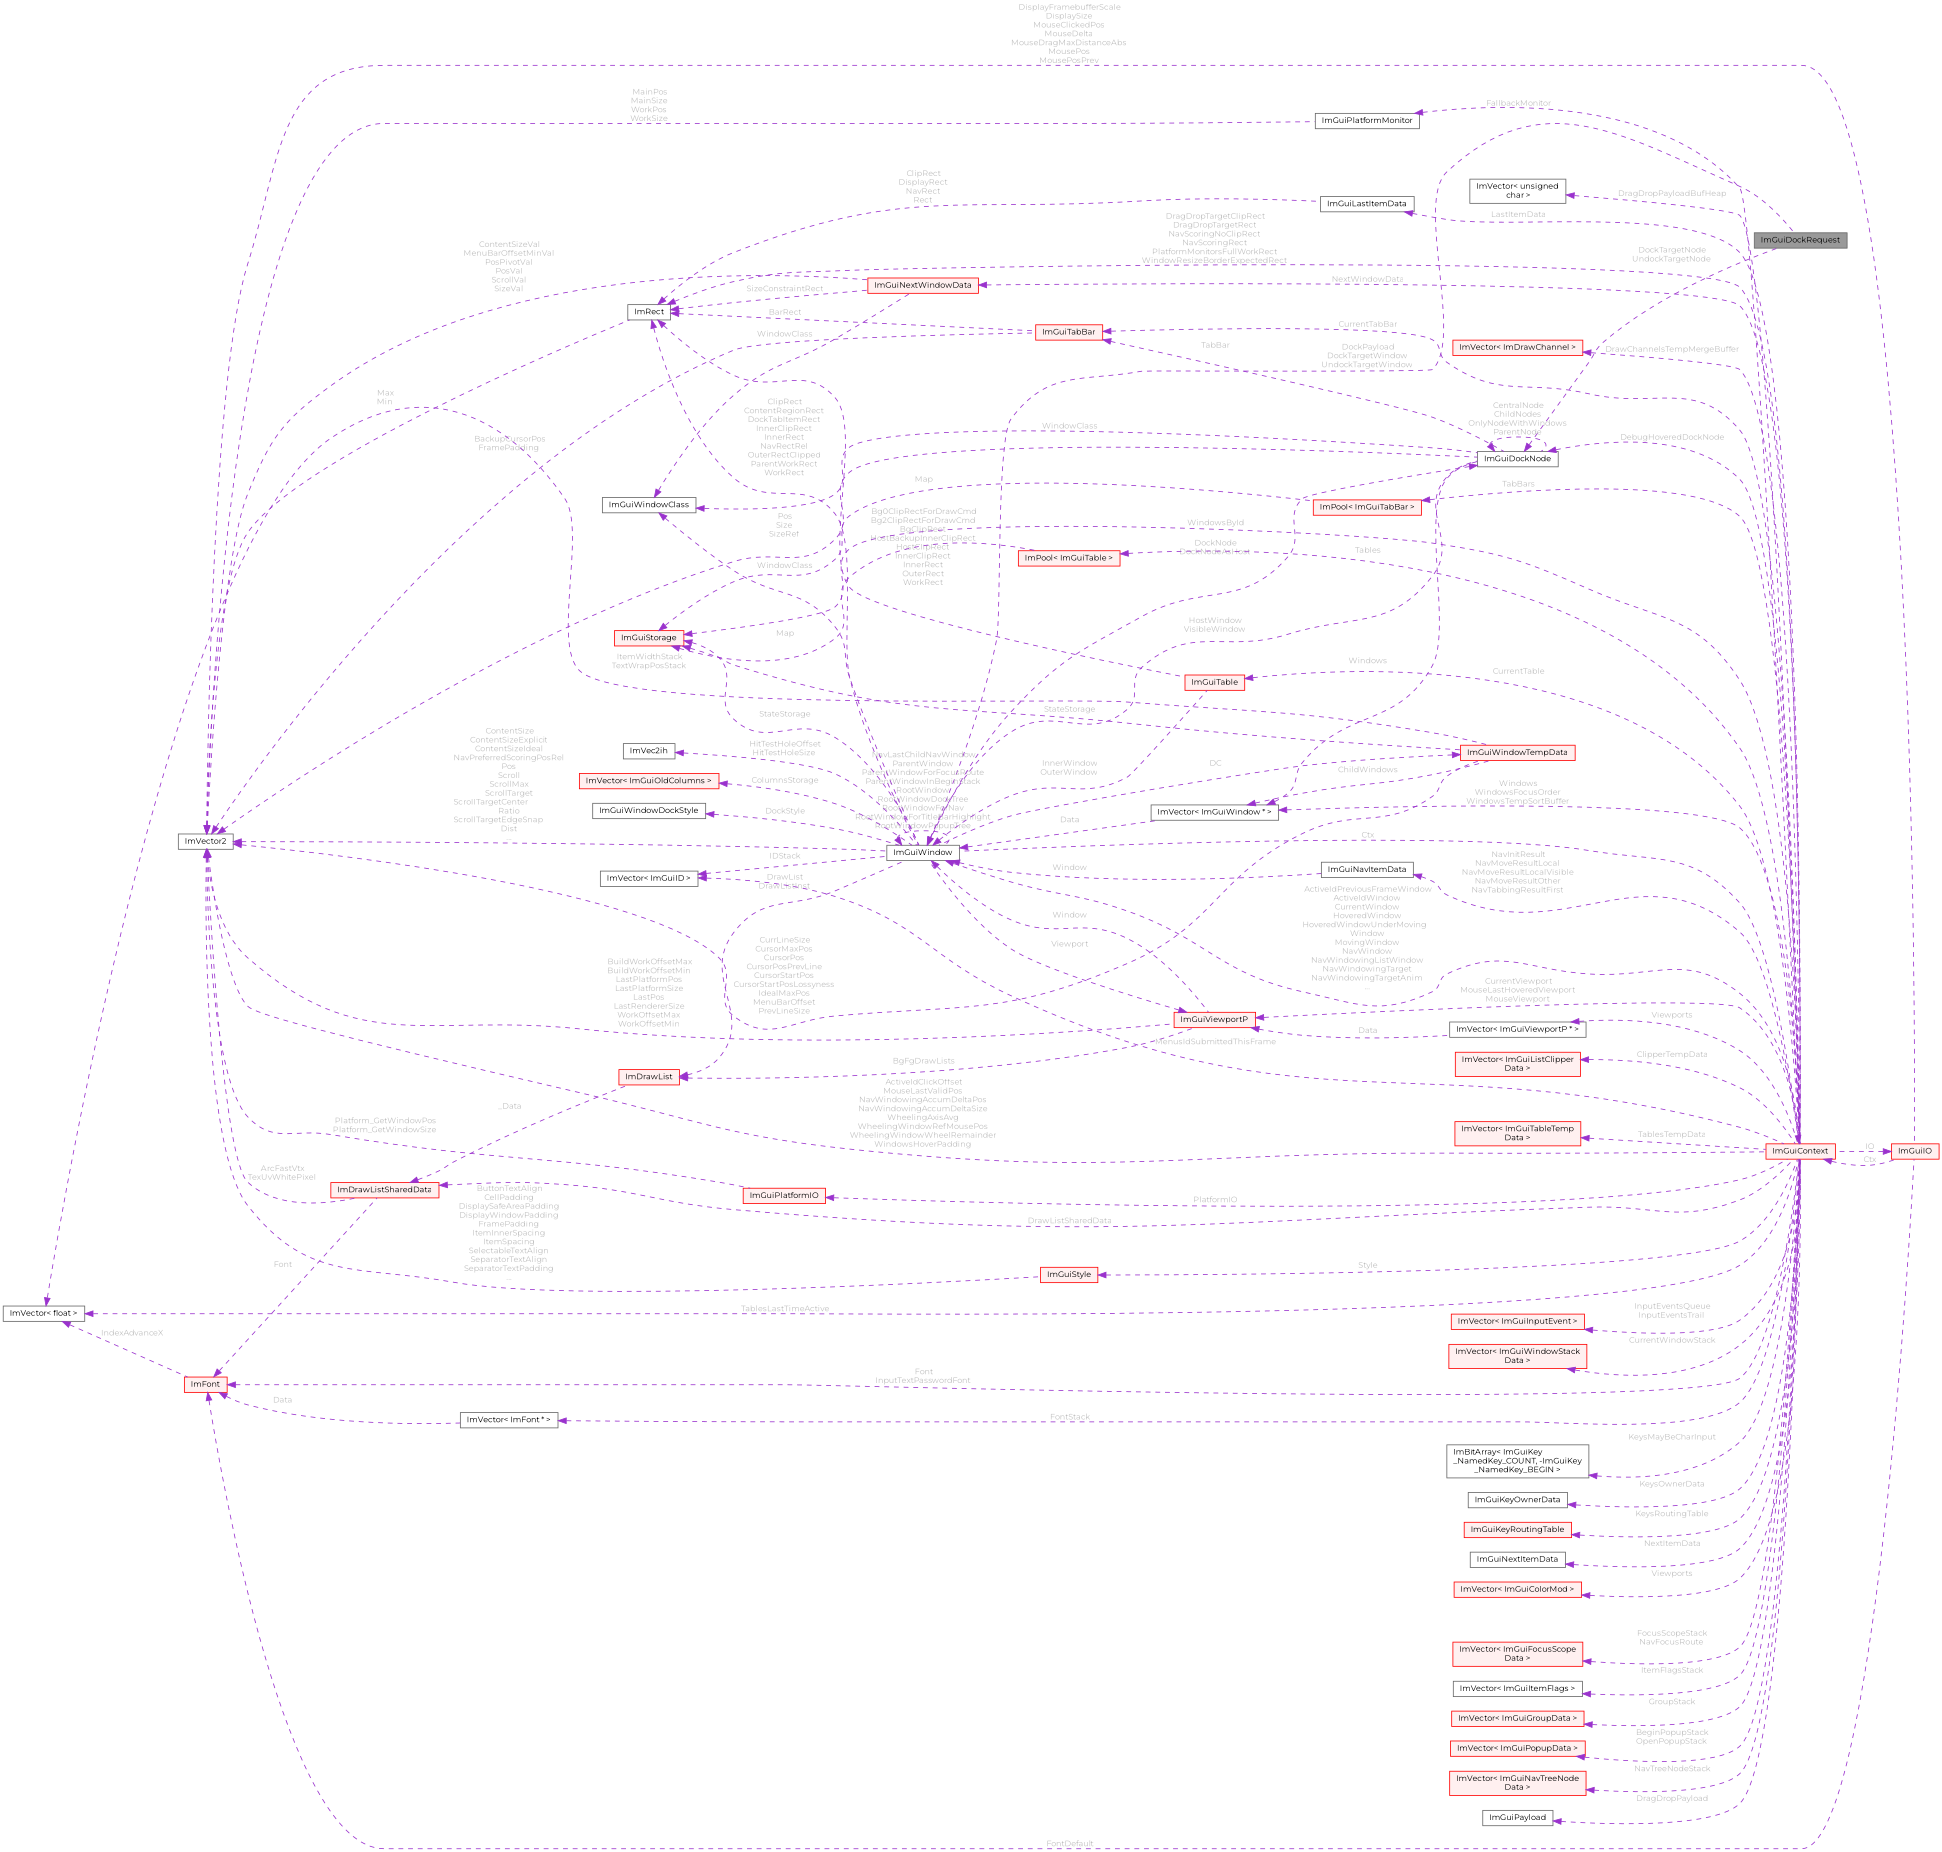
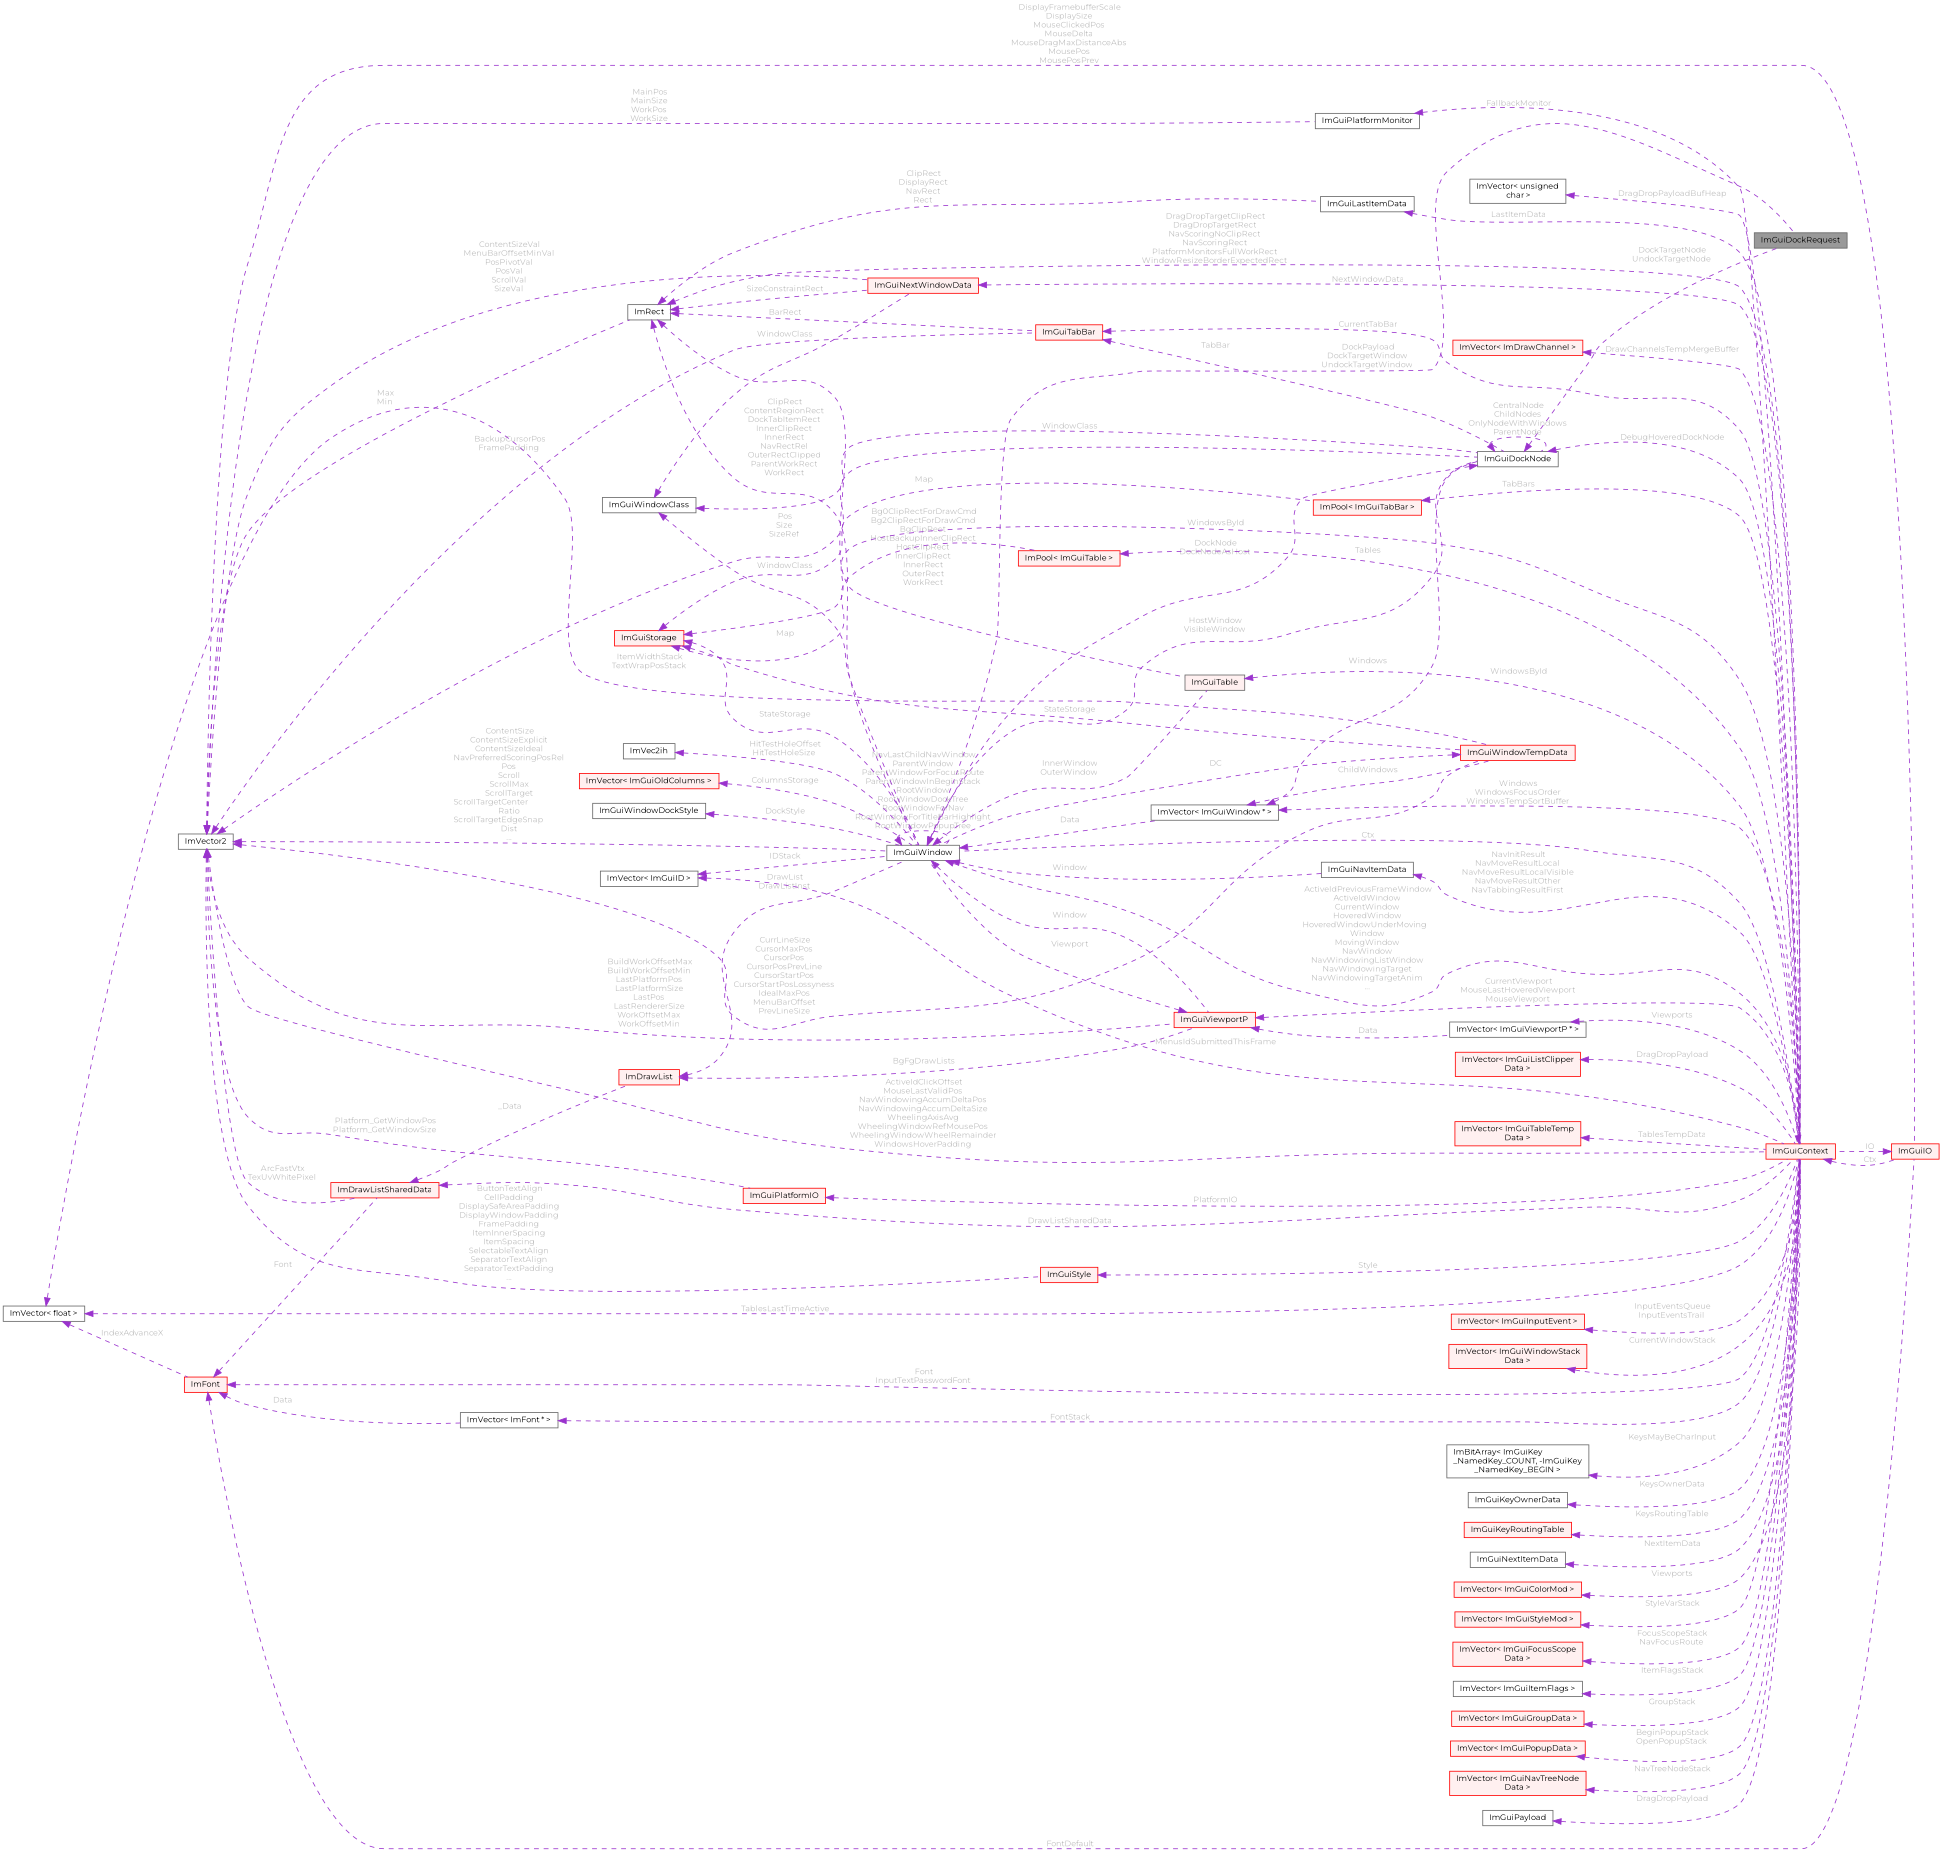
edge "ImGuiContext" -> "ImGuiTable": label " CurrentTable" -> " WindowsById"
node "ImGuiTable": color red -> gray40
edge "ImGuiContext" -> "ImVector< ImGuiListClipper Data >": label " ClipperTempData" -> " DragDropPayload"
node "ImVector< ImGuiStyleMod >": added
